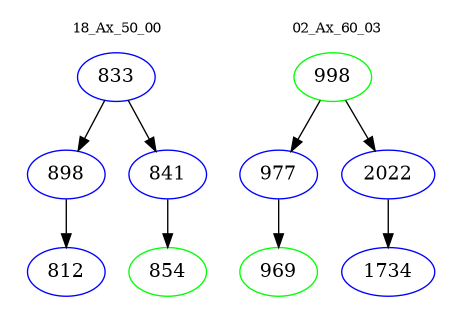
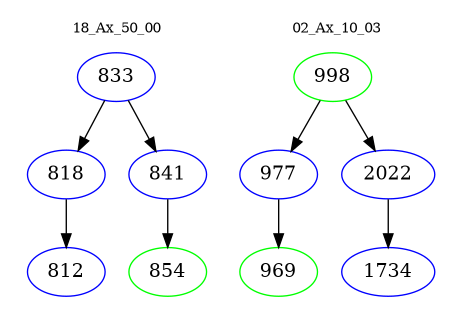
cluster "02_Ax_60_03": label "02_Ax_60_03" -> "02_Ax_10_03"
node "898": label "898" -> "818"
